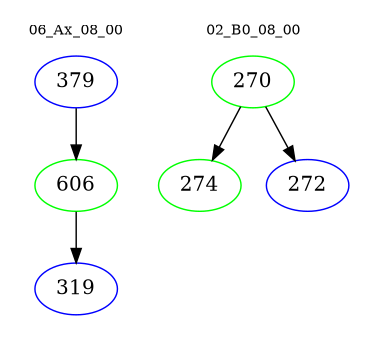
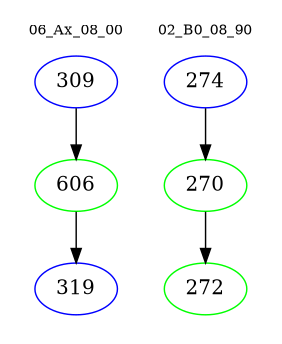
cluster "02_B0_08_00": label "02_B0_08_00" -> "02_B0_08_90"
node "379": label "379" -> "309"
edge "270" -> "274": reversed
node "274": color green -> blue
node "272": color blue -> green
